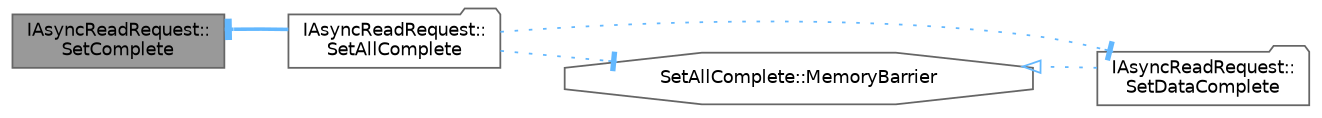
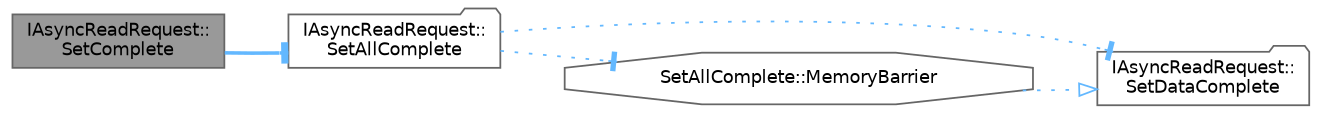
edge "IAsyncReadRequest:: SetAllComplete" -> "IAsyncReadRequest:: SetComplete": reversed
edge "IAsyncReadRequest:: SetDataComplete" -> "SetAllComplete::MemoryBarrier": reversed
